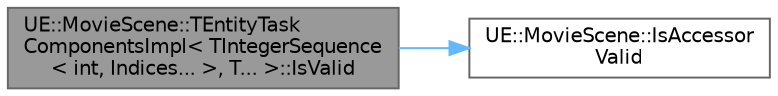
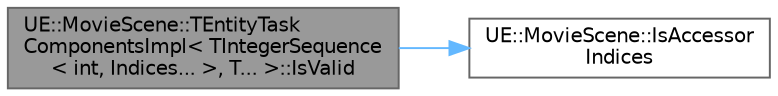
node "UE::MovieScene::IsAccessor Valid": label "UE::MovieScene::IsAccessor Valid" -> "UE::MovieScene::IsAccessor Indices"
